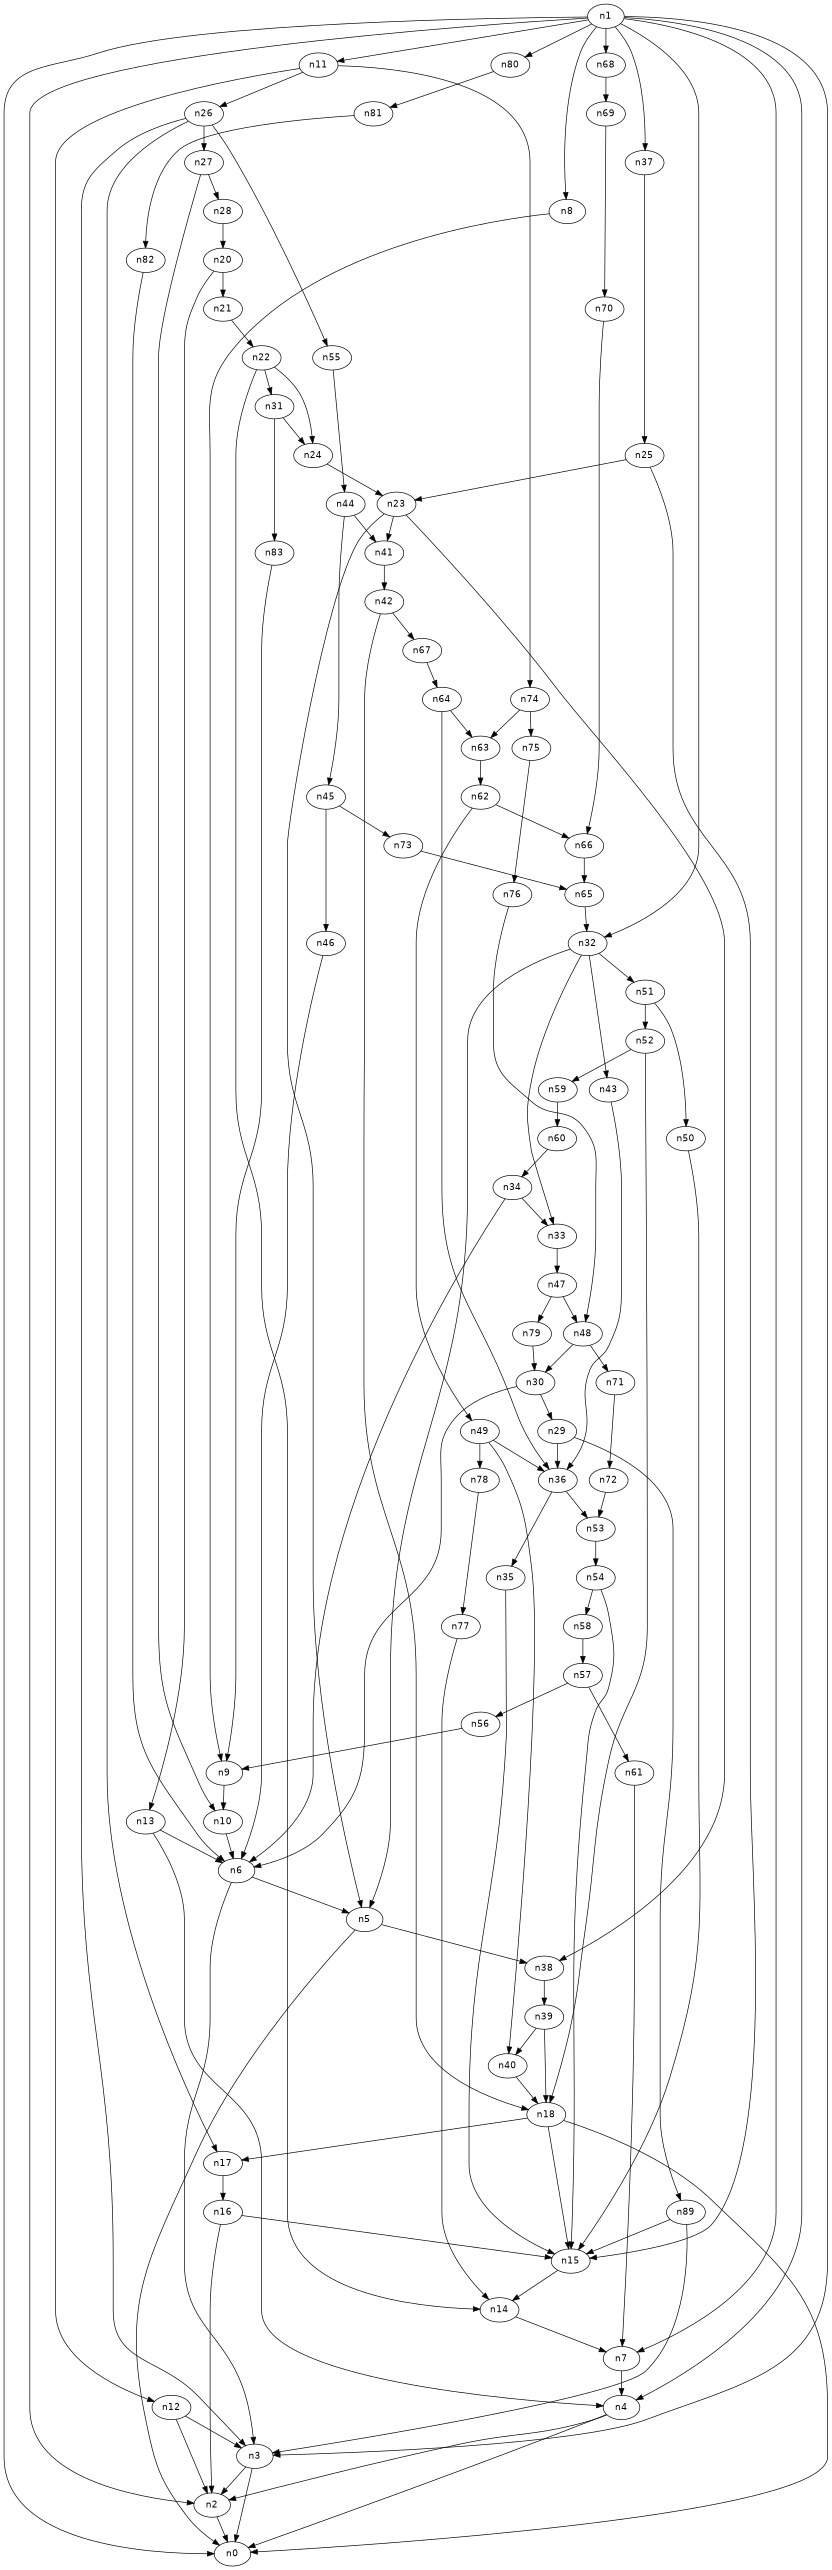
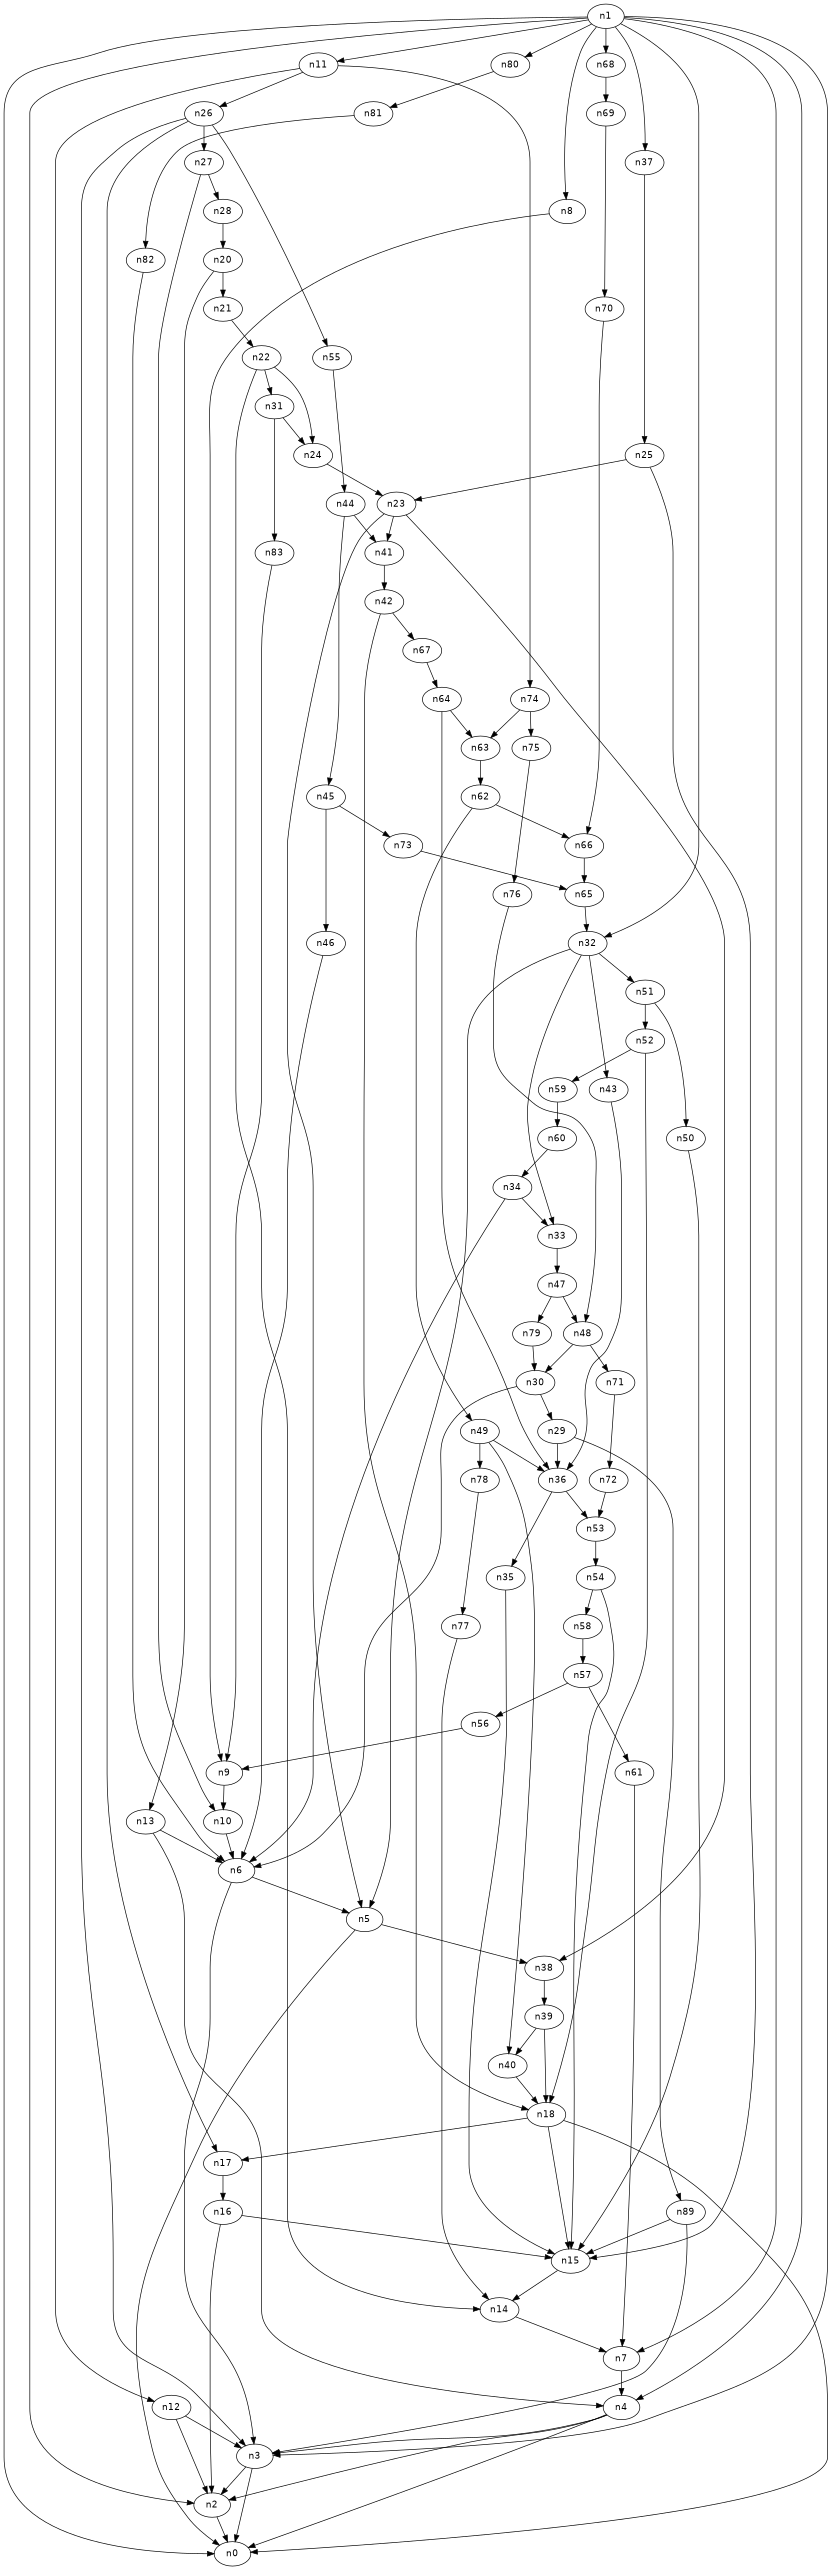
edge "n4" -> "n3": added
